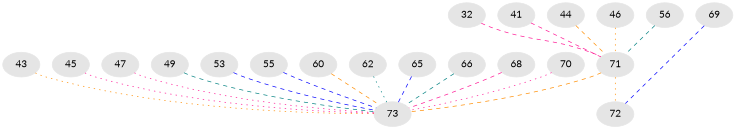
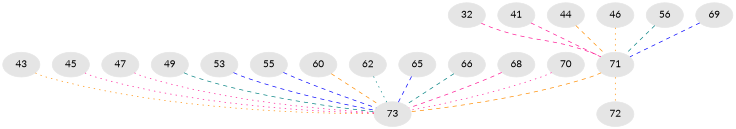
edge "69" -- "72": now "69" -- "71"
